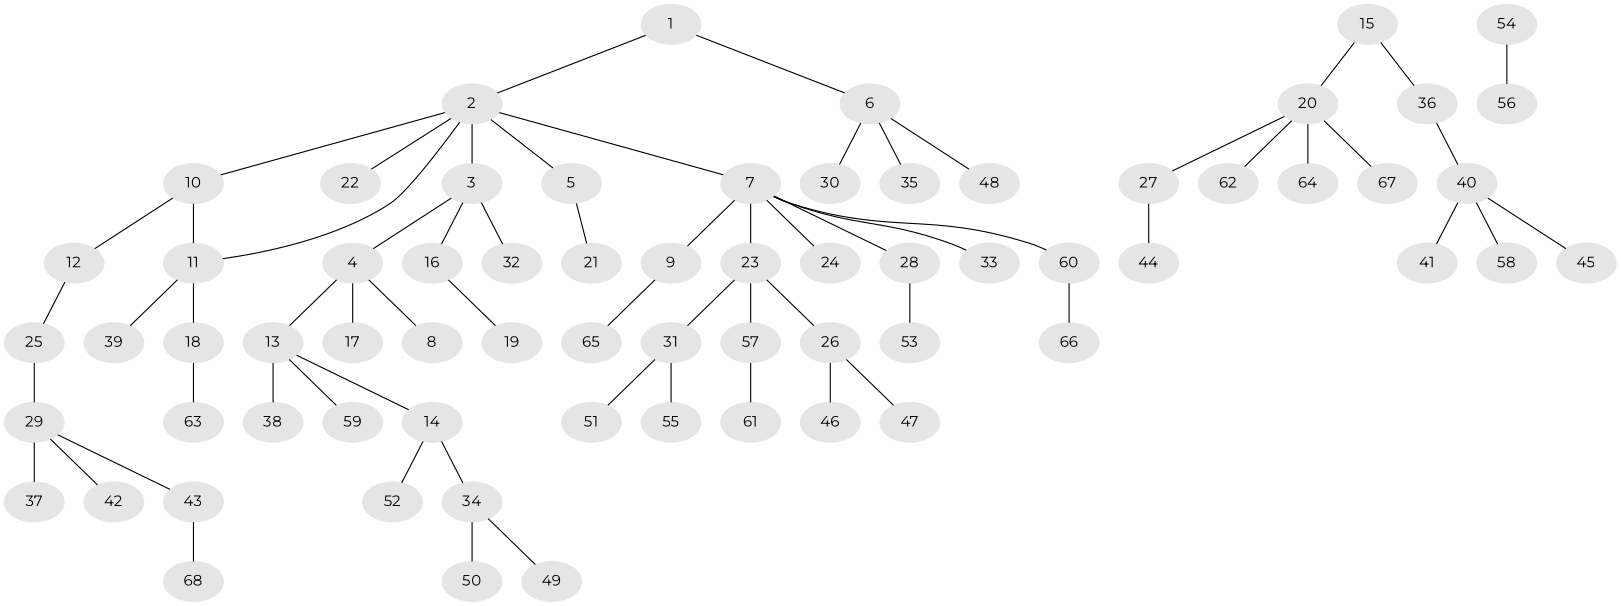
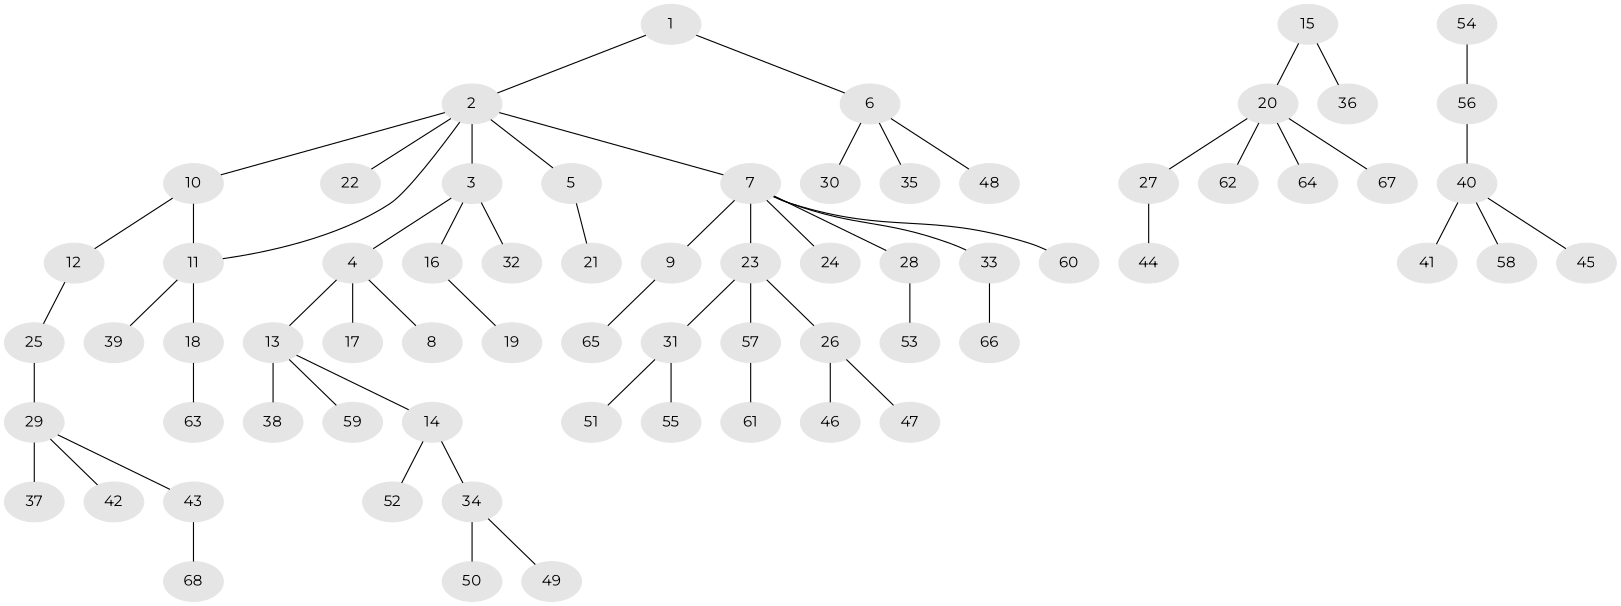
edge "36" -- "40": now "56" -- "40"
edge "60" -- "66": now "33" -- "66"
